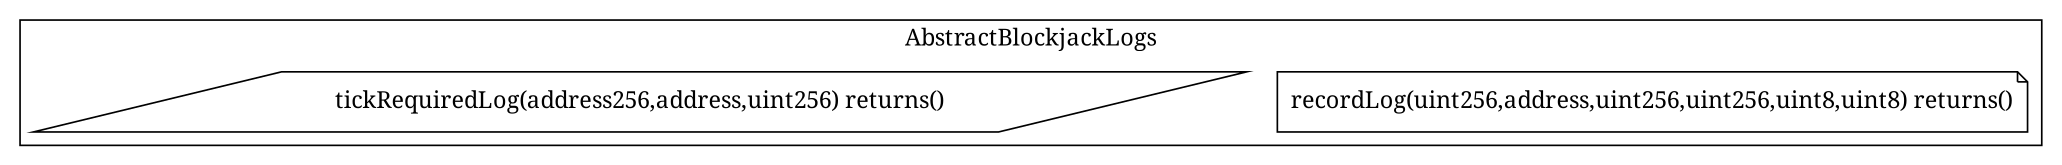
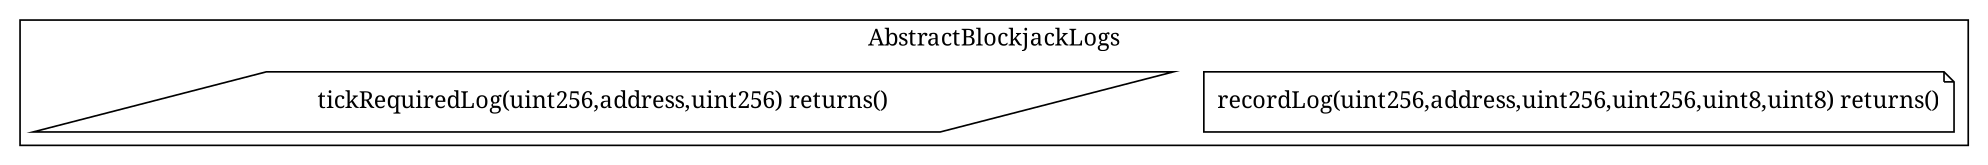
node "tickRequiredLog(address256,address,uint256) returns()": label "tickRequiredLog(address256,address,uint256) returns()" -> "tickRequiredLog(uint256,address,uint256) returns()"
